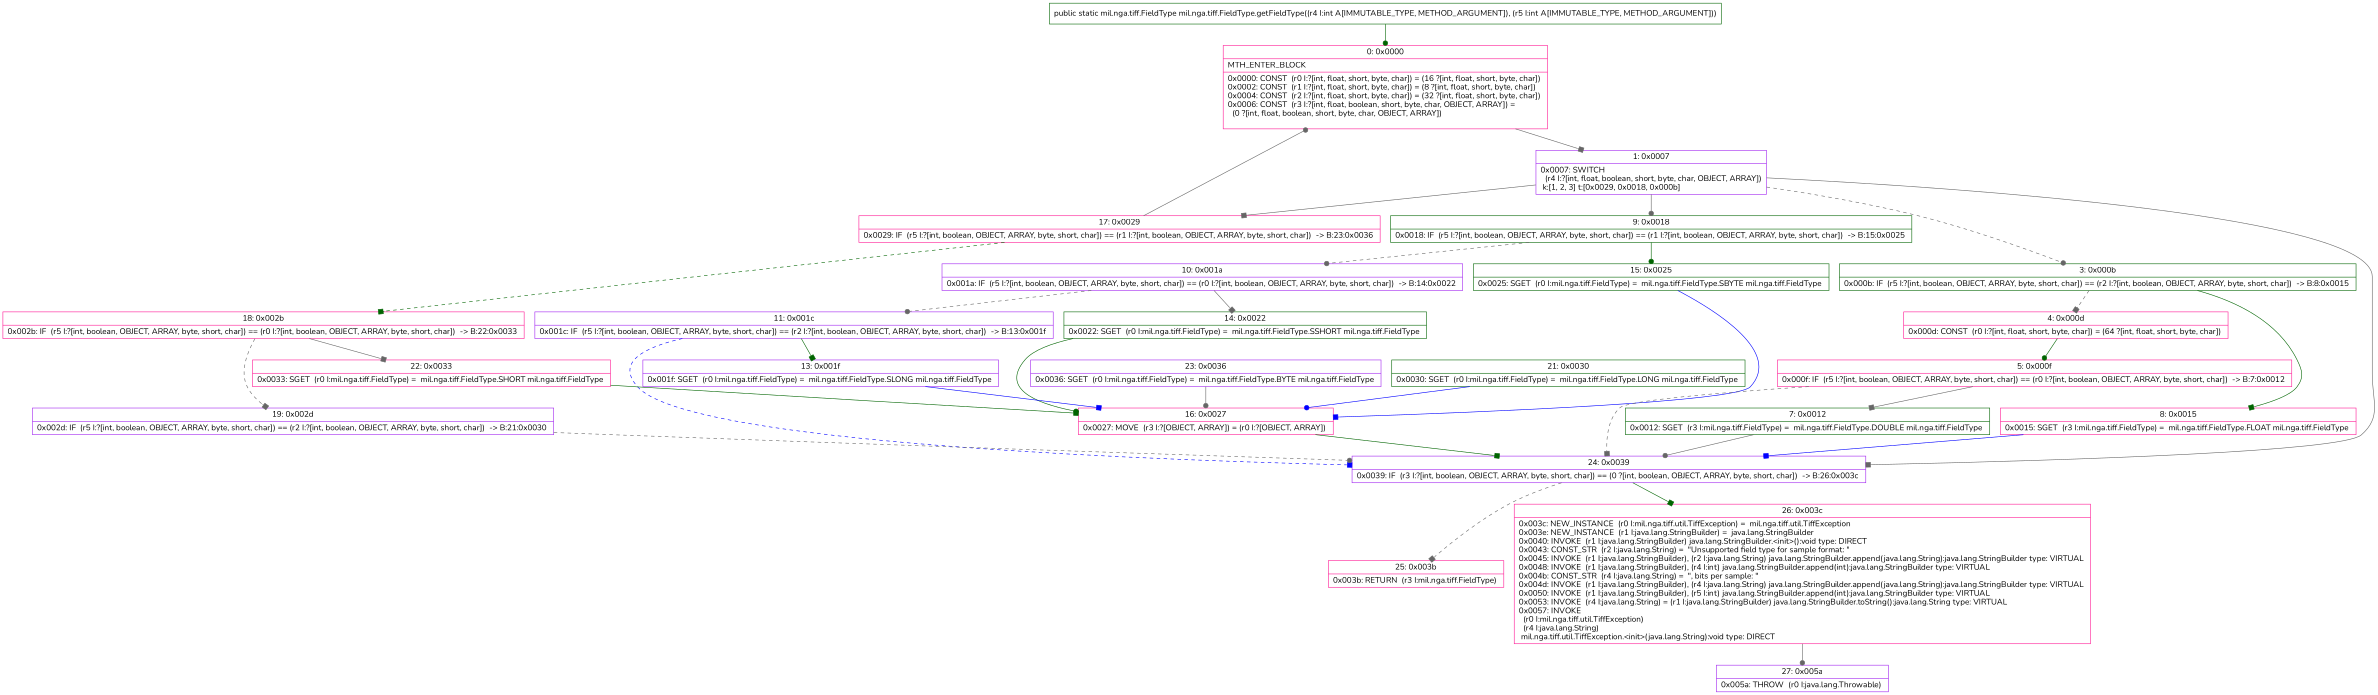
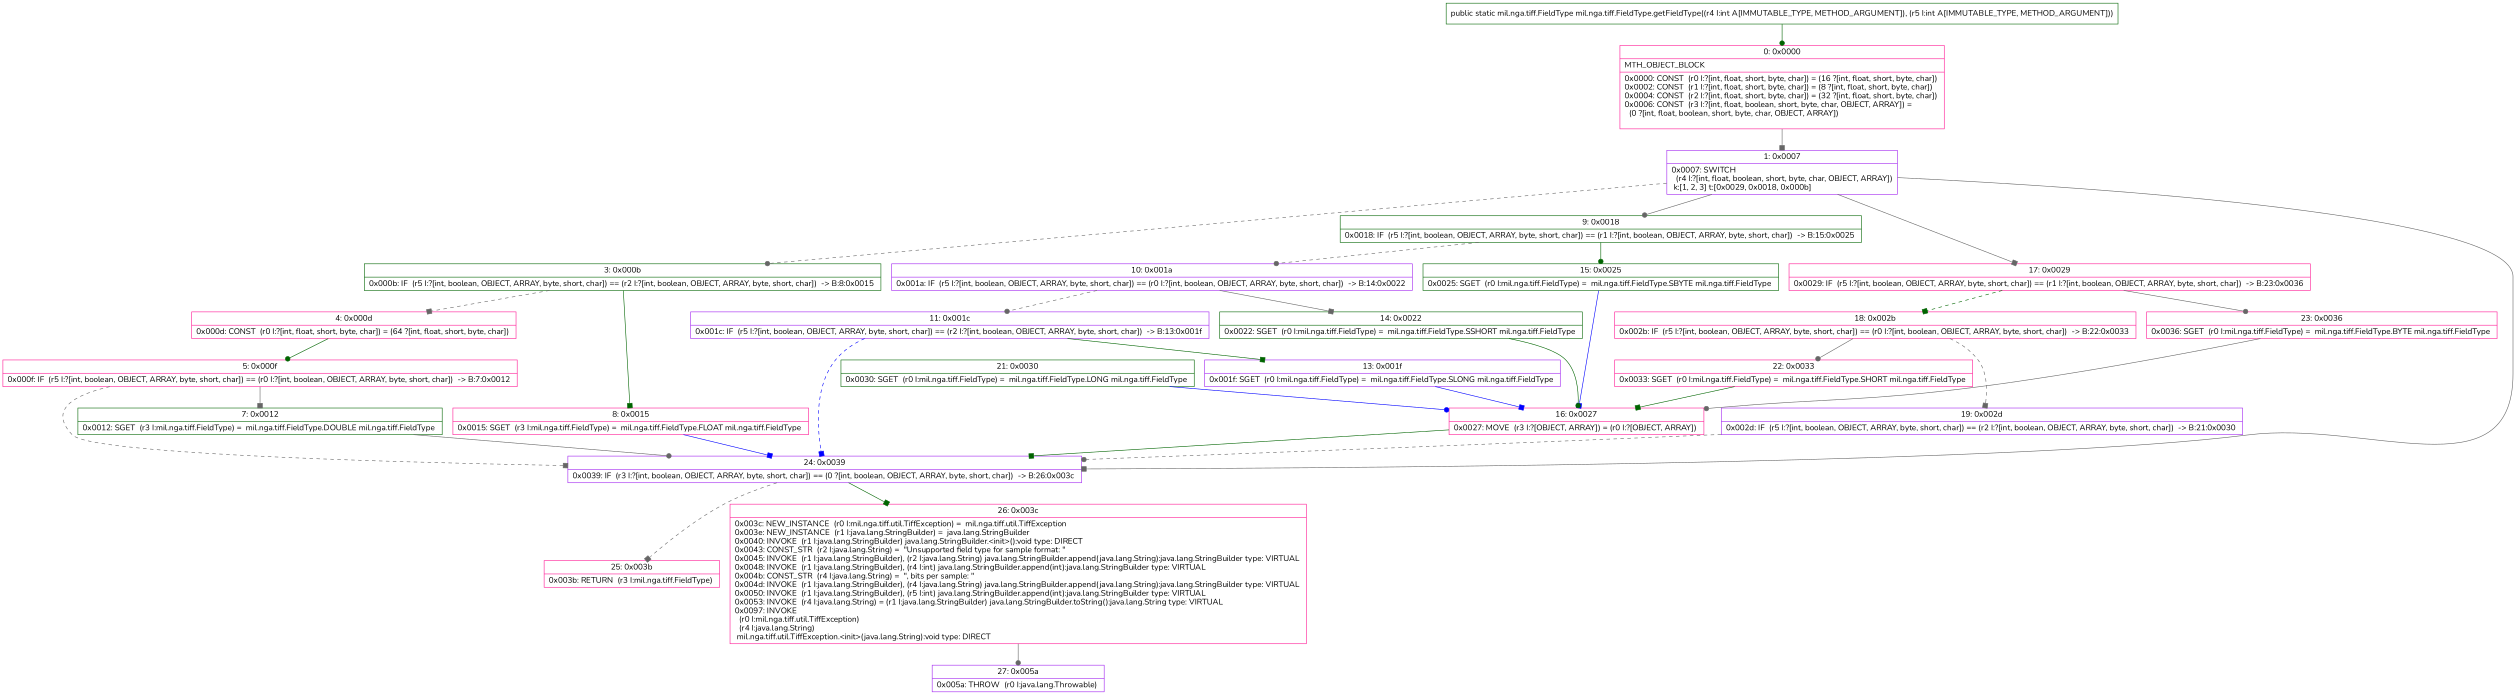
node "0: 0x0000": text "MTH_ENTER_BLOCK" -> "MTH_OBJECT_BLOCK"
edge "17: 0x0029" -> "0: 0x0000": now "17: 0x0029" -> "23: 0x0036"
edge "18: 0x002b" -> "22: 0x0033": arrowhead box -> dot
node "23: 0x0036": color purple -> deeppink
node "26: 0x003c": text "0x0057: INVOKE" -> "0x0097: INVOKE"
